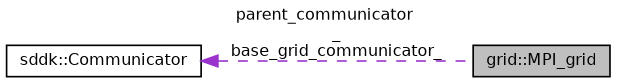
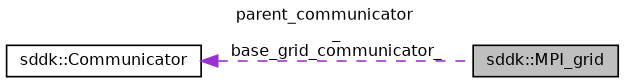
node "grid::MPI_grid": label "grid::MPI_grid" -> "sddk::MPI_grid"
